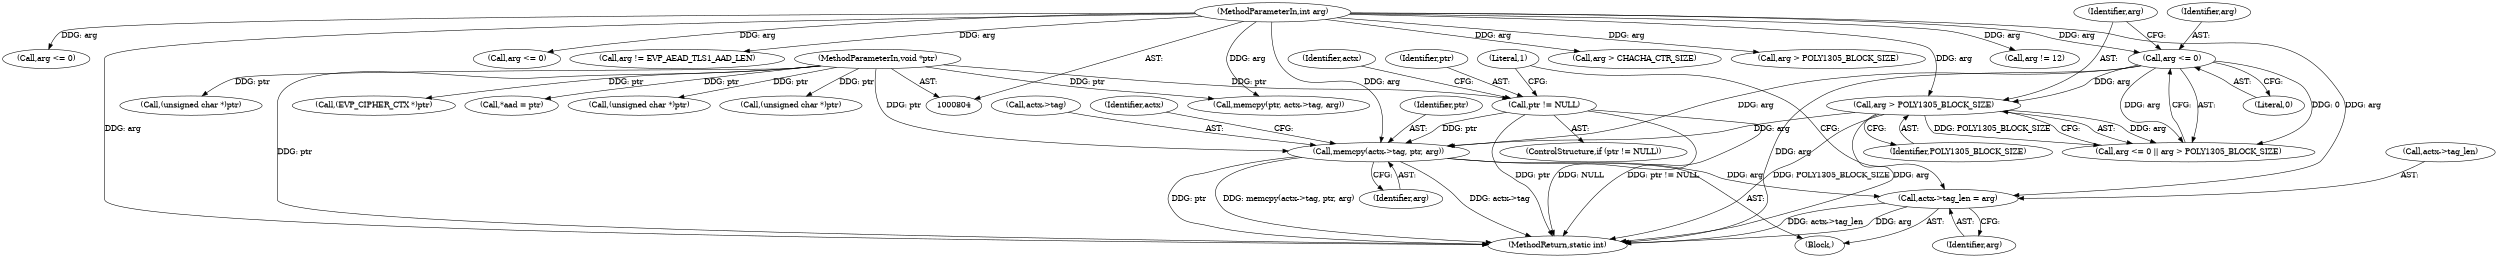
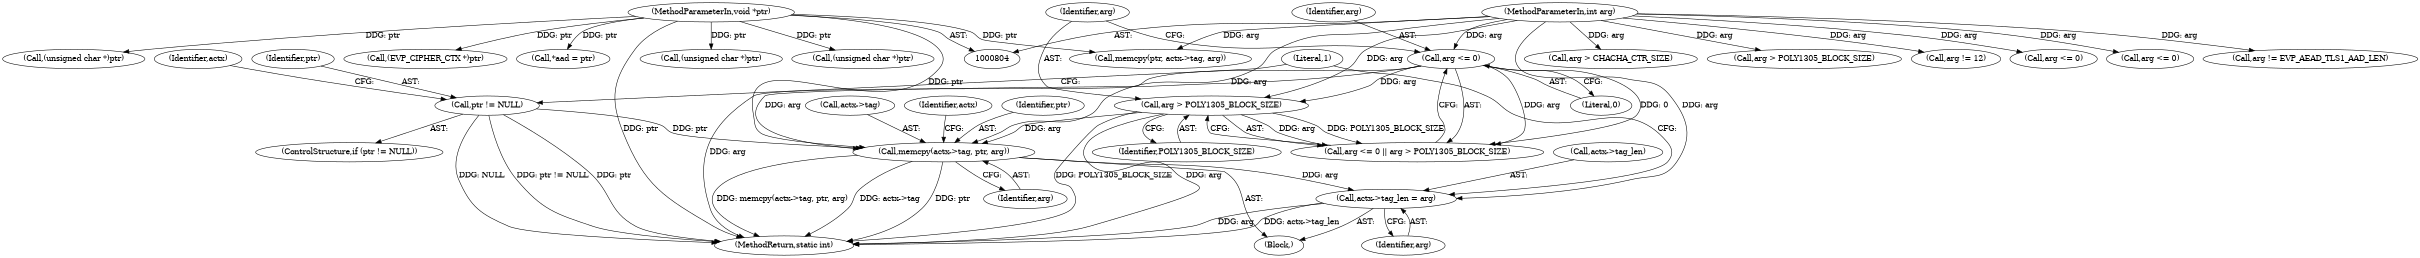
edge "(MethodParameterIn,void *ptr)" -> "(Call,ptr != NULL)": removed, label "DDG: ptr"
edge "(MethodParameterIn,int arg)" -> "(MethodReturn,static int)": removed, label "DDG: arg"
